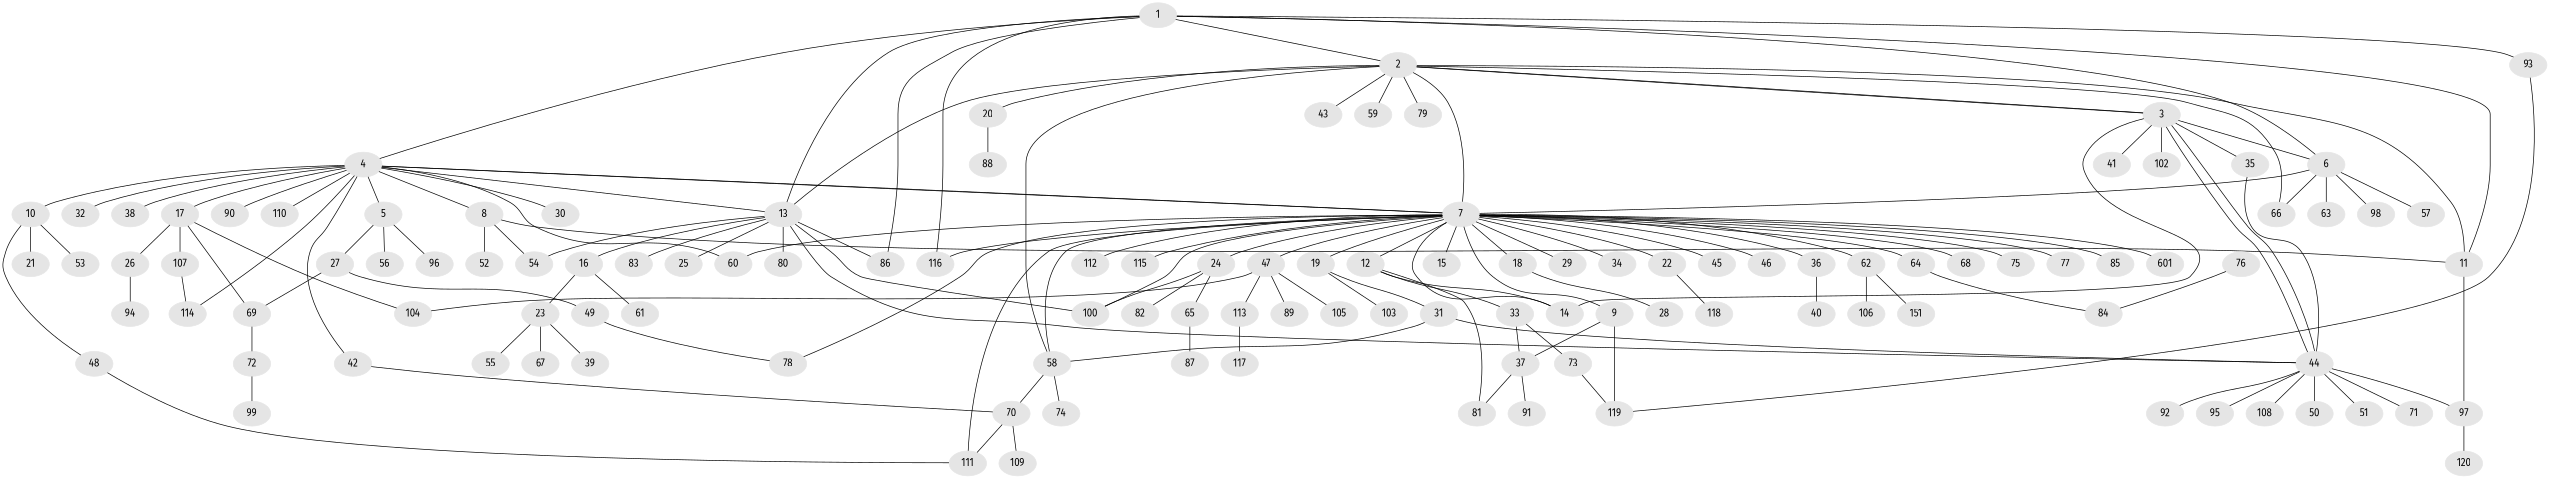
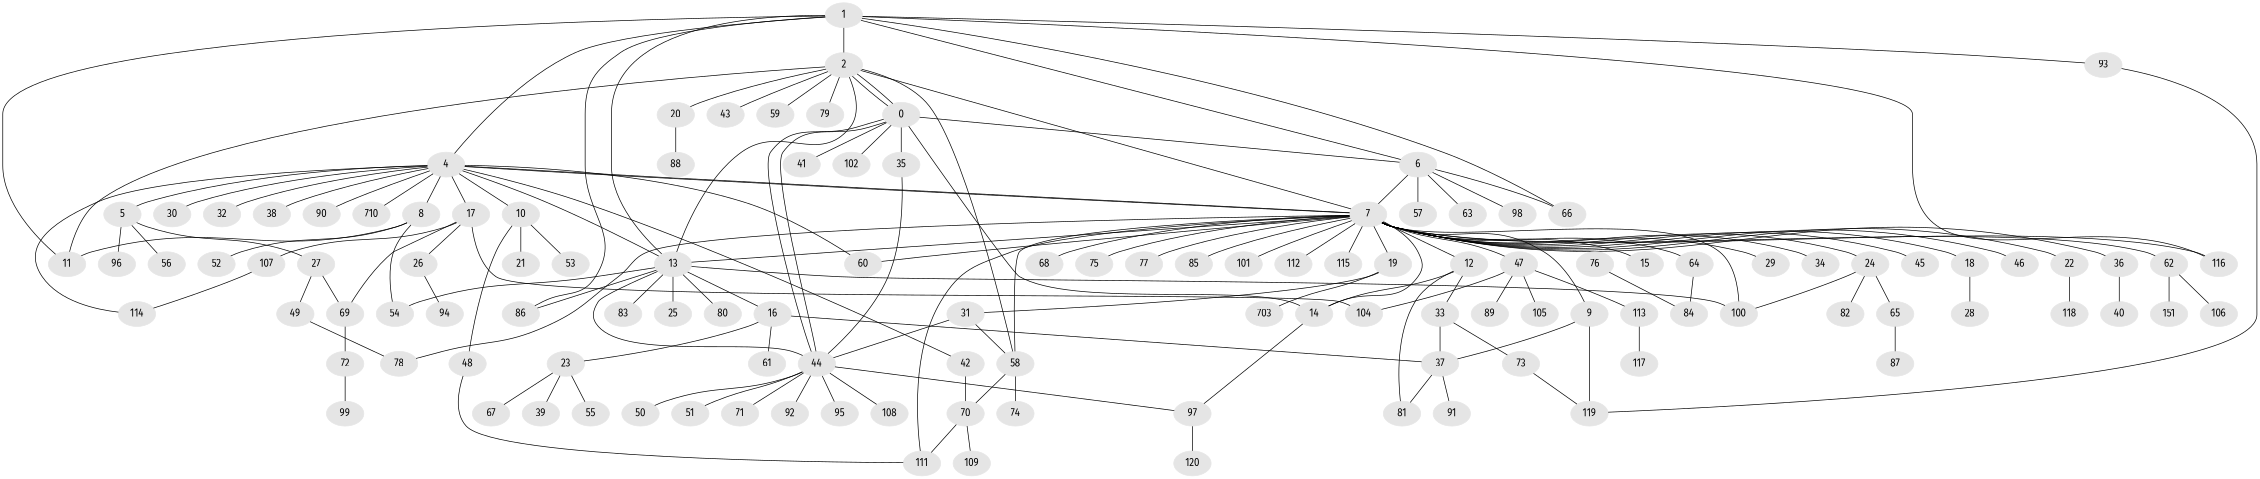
edge "2" -- "66": now "1" -- "66"
node "3": label "3" -> "0"
node "110": label "110" -> "710"
edge "7" -- "13": added
node "601": label "601" -> "101"
node "103": label "103" -> "703"
edge "16" -- "37": added
edge "11" -- "97": now "14" -- "97"
